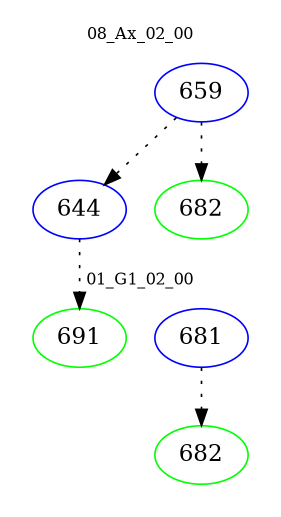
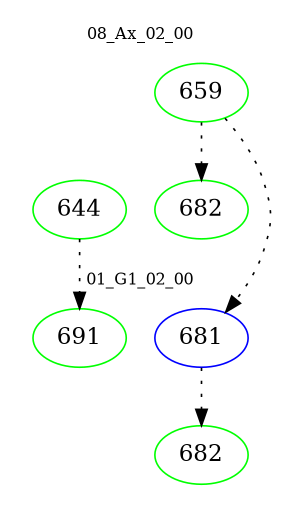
node "659": color blue -> green
edge "659" -> "644": now "659" -> "681"
node "644": color blue -> green
